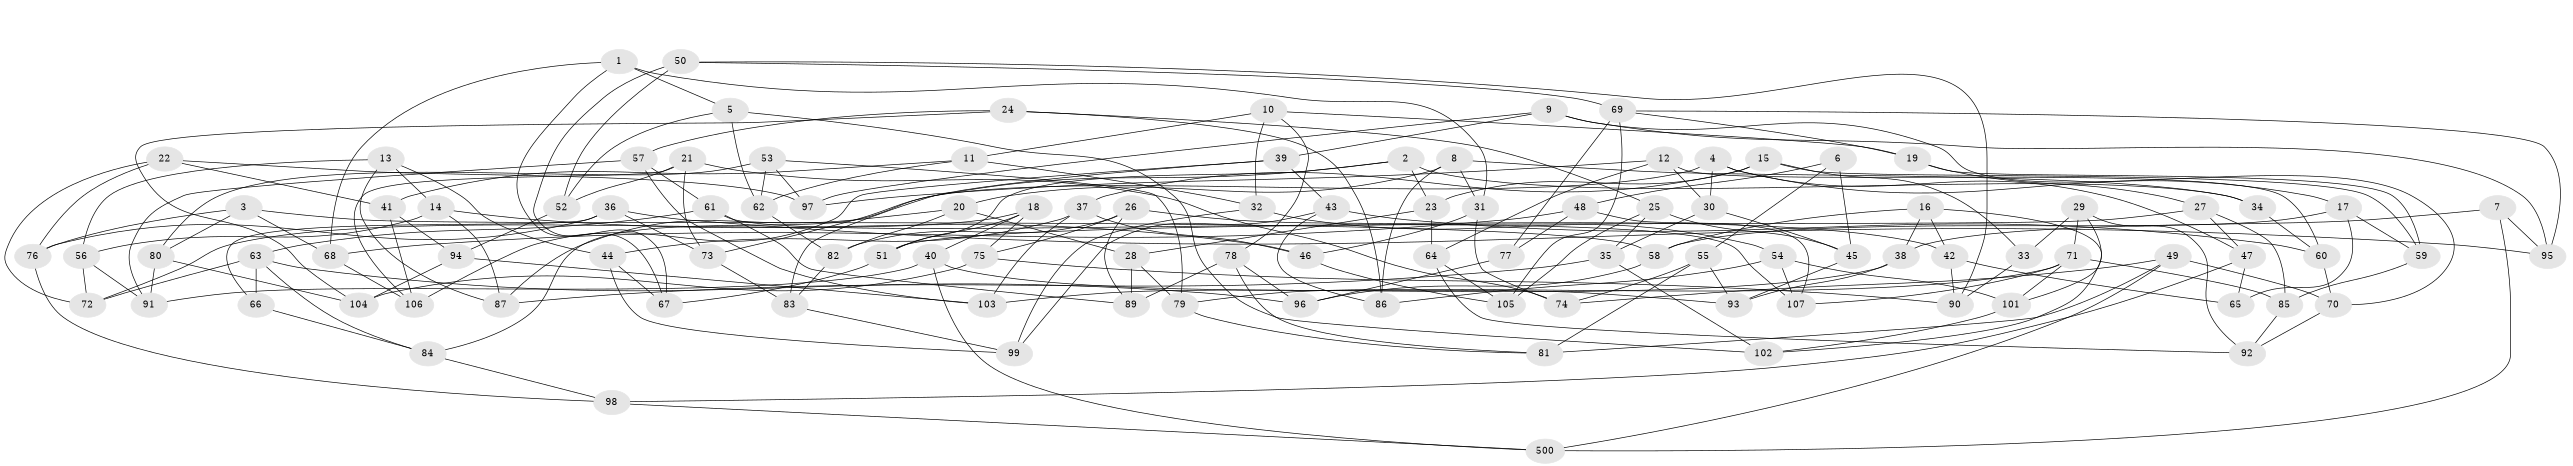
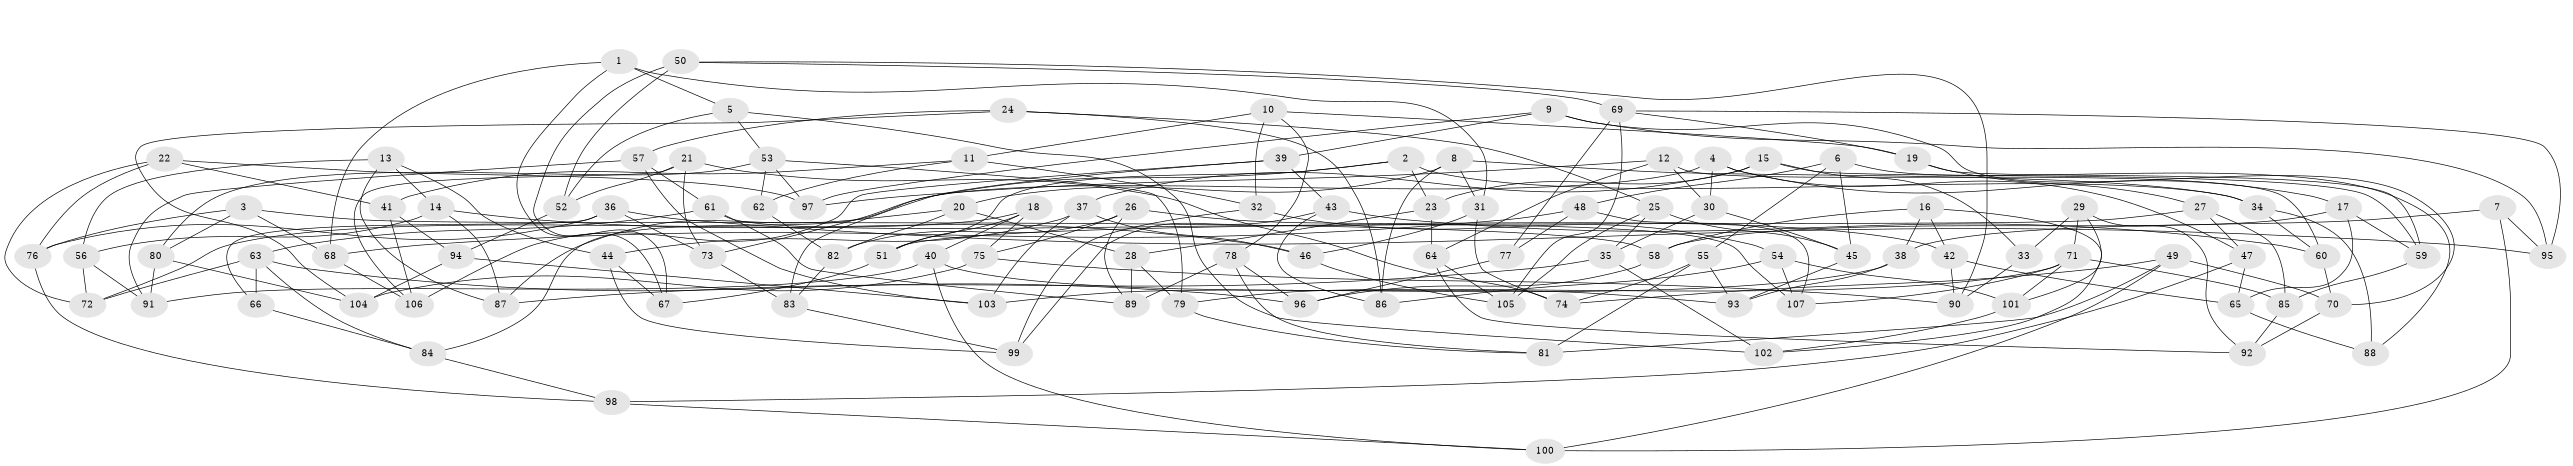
edge "5" -- "62": now "5" -- "53"
node "88": added
node "500": label "500" -> "100"
